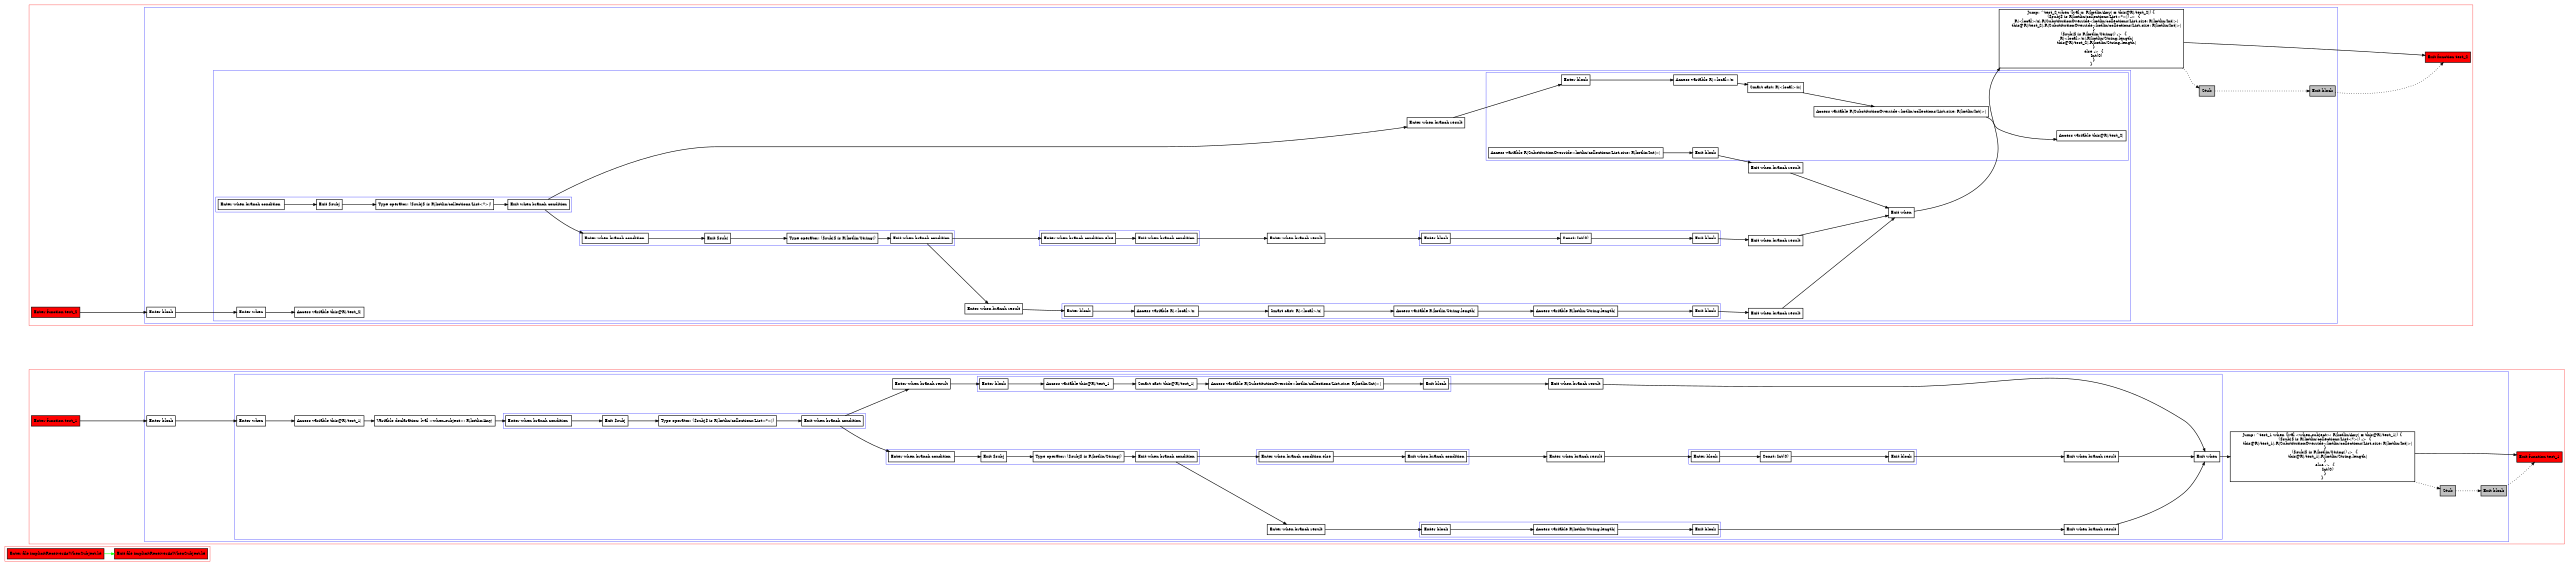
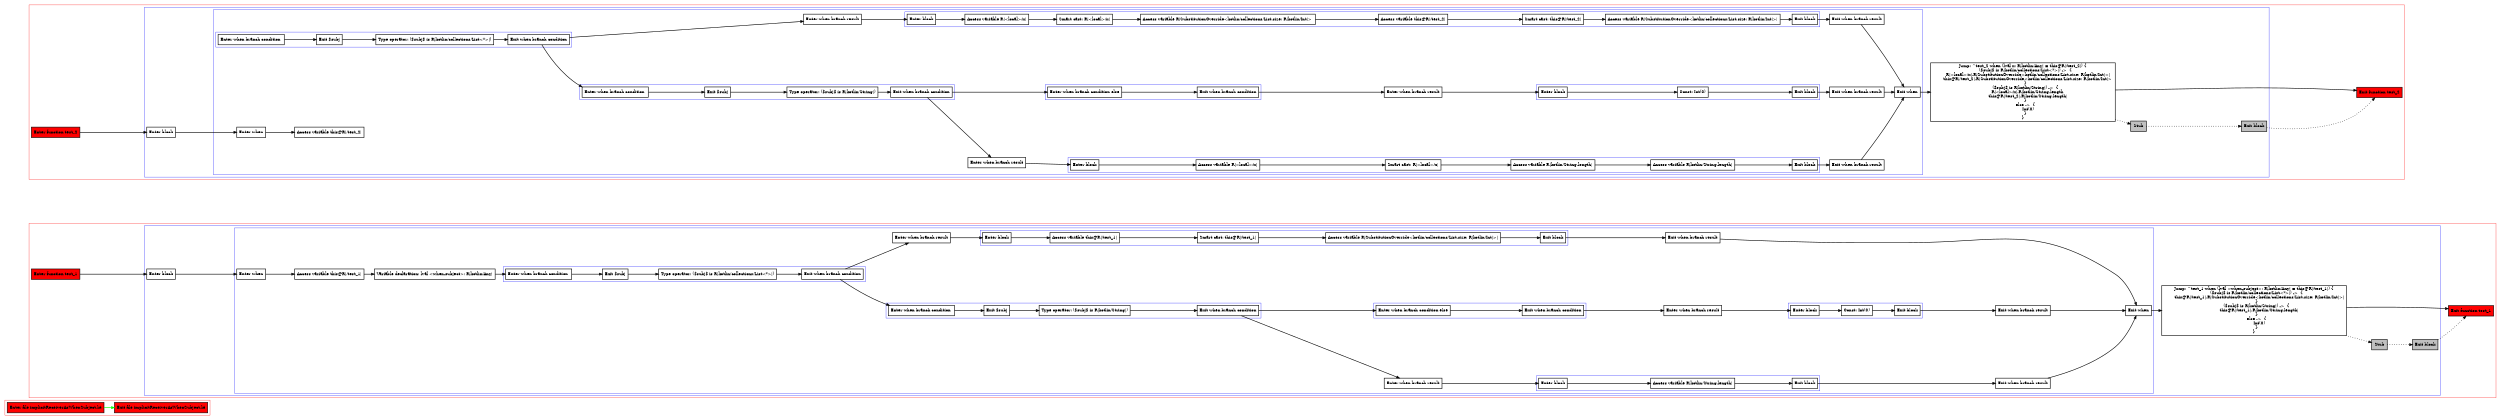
node "Smart cast: this@R|/test_2|": added
